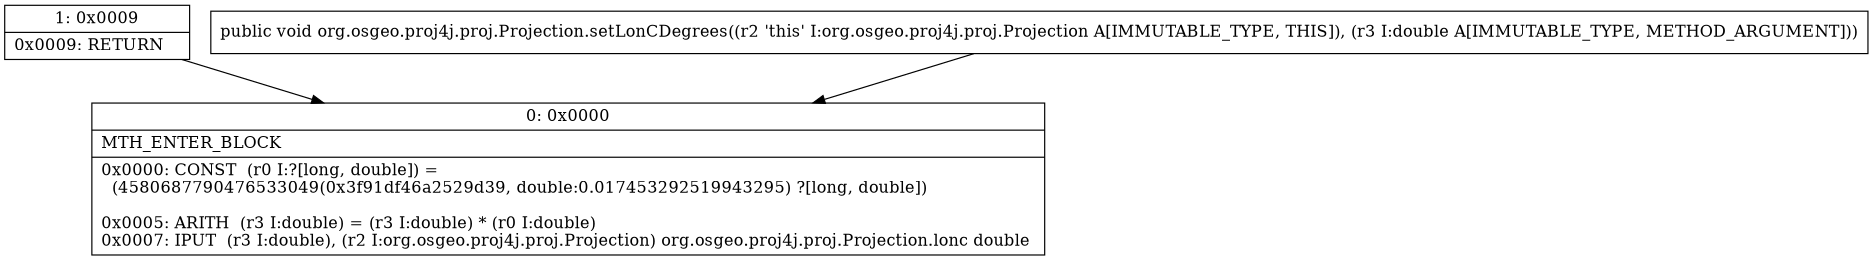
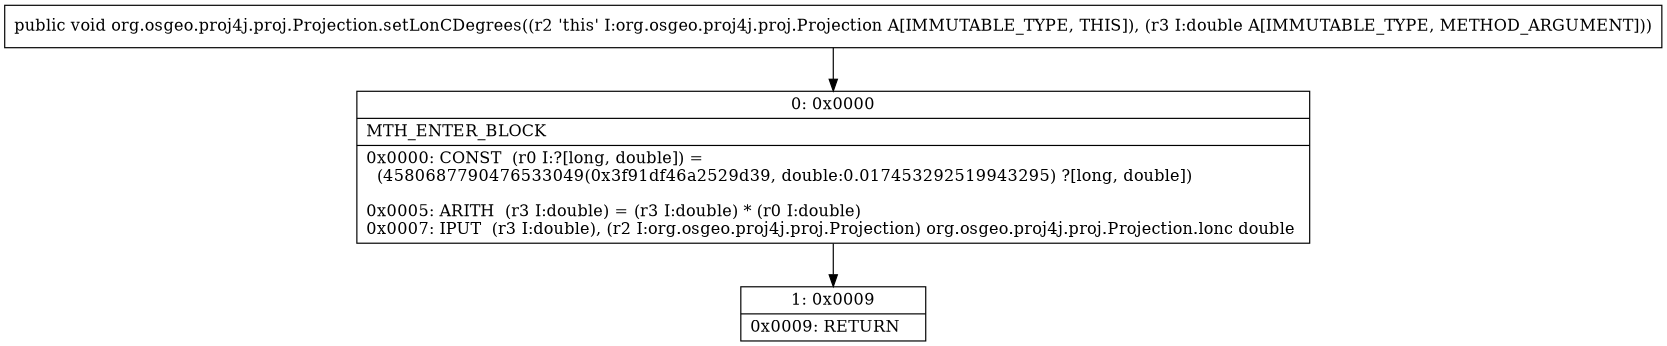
edge "1: 0x0009" -> "0: 0x0000": reversed
